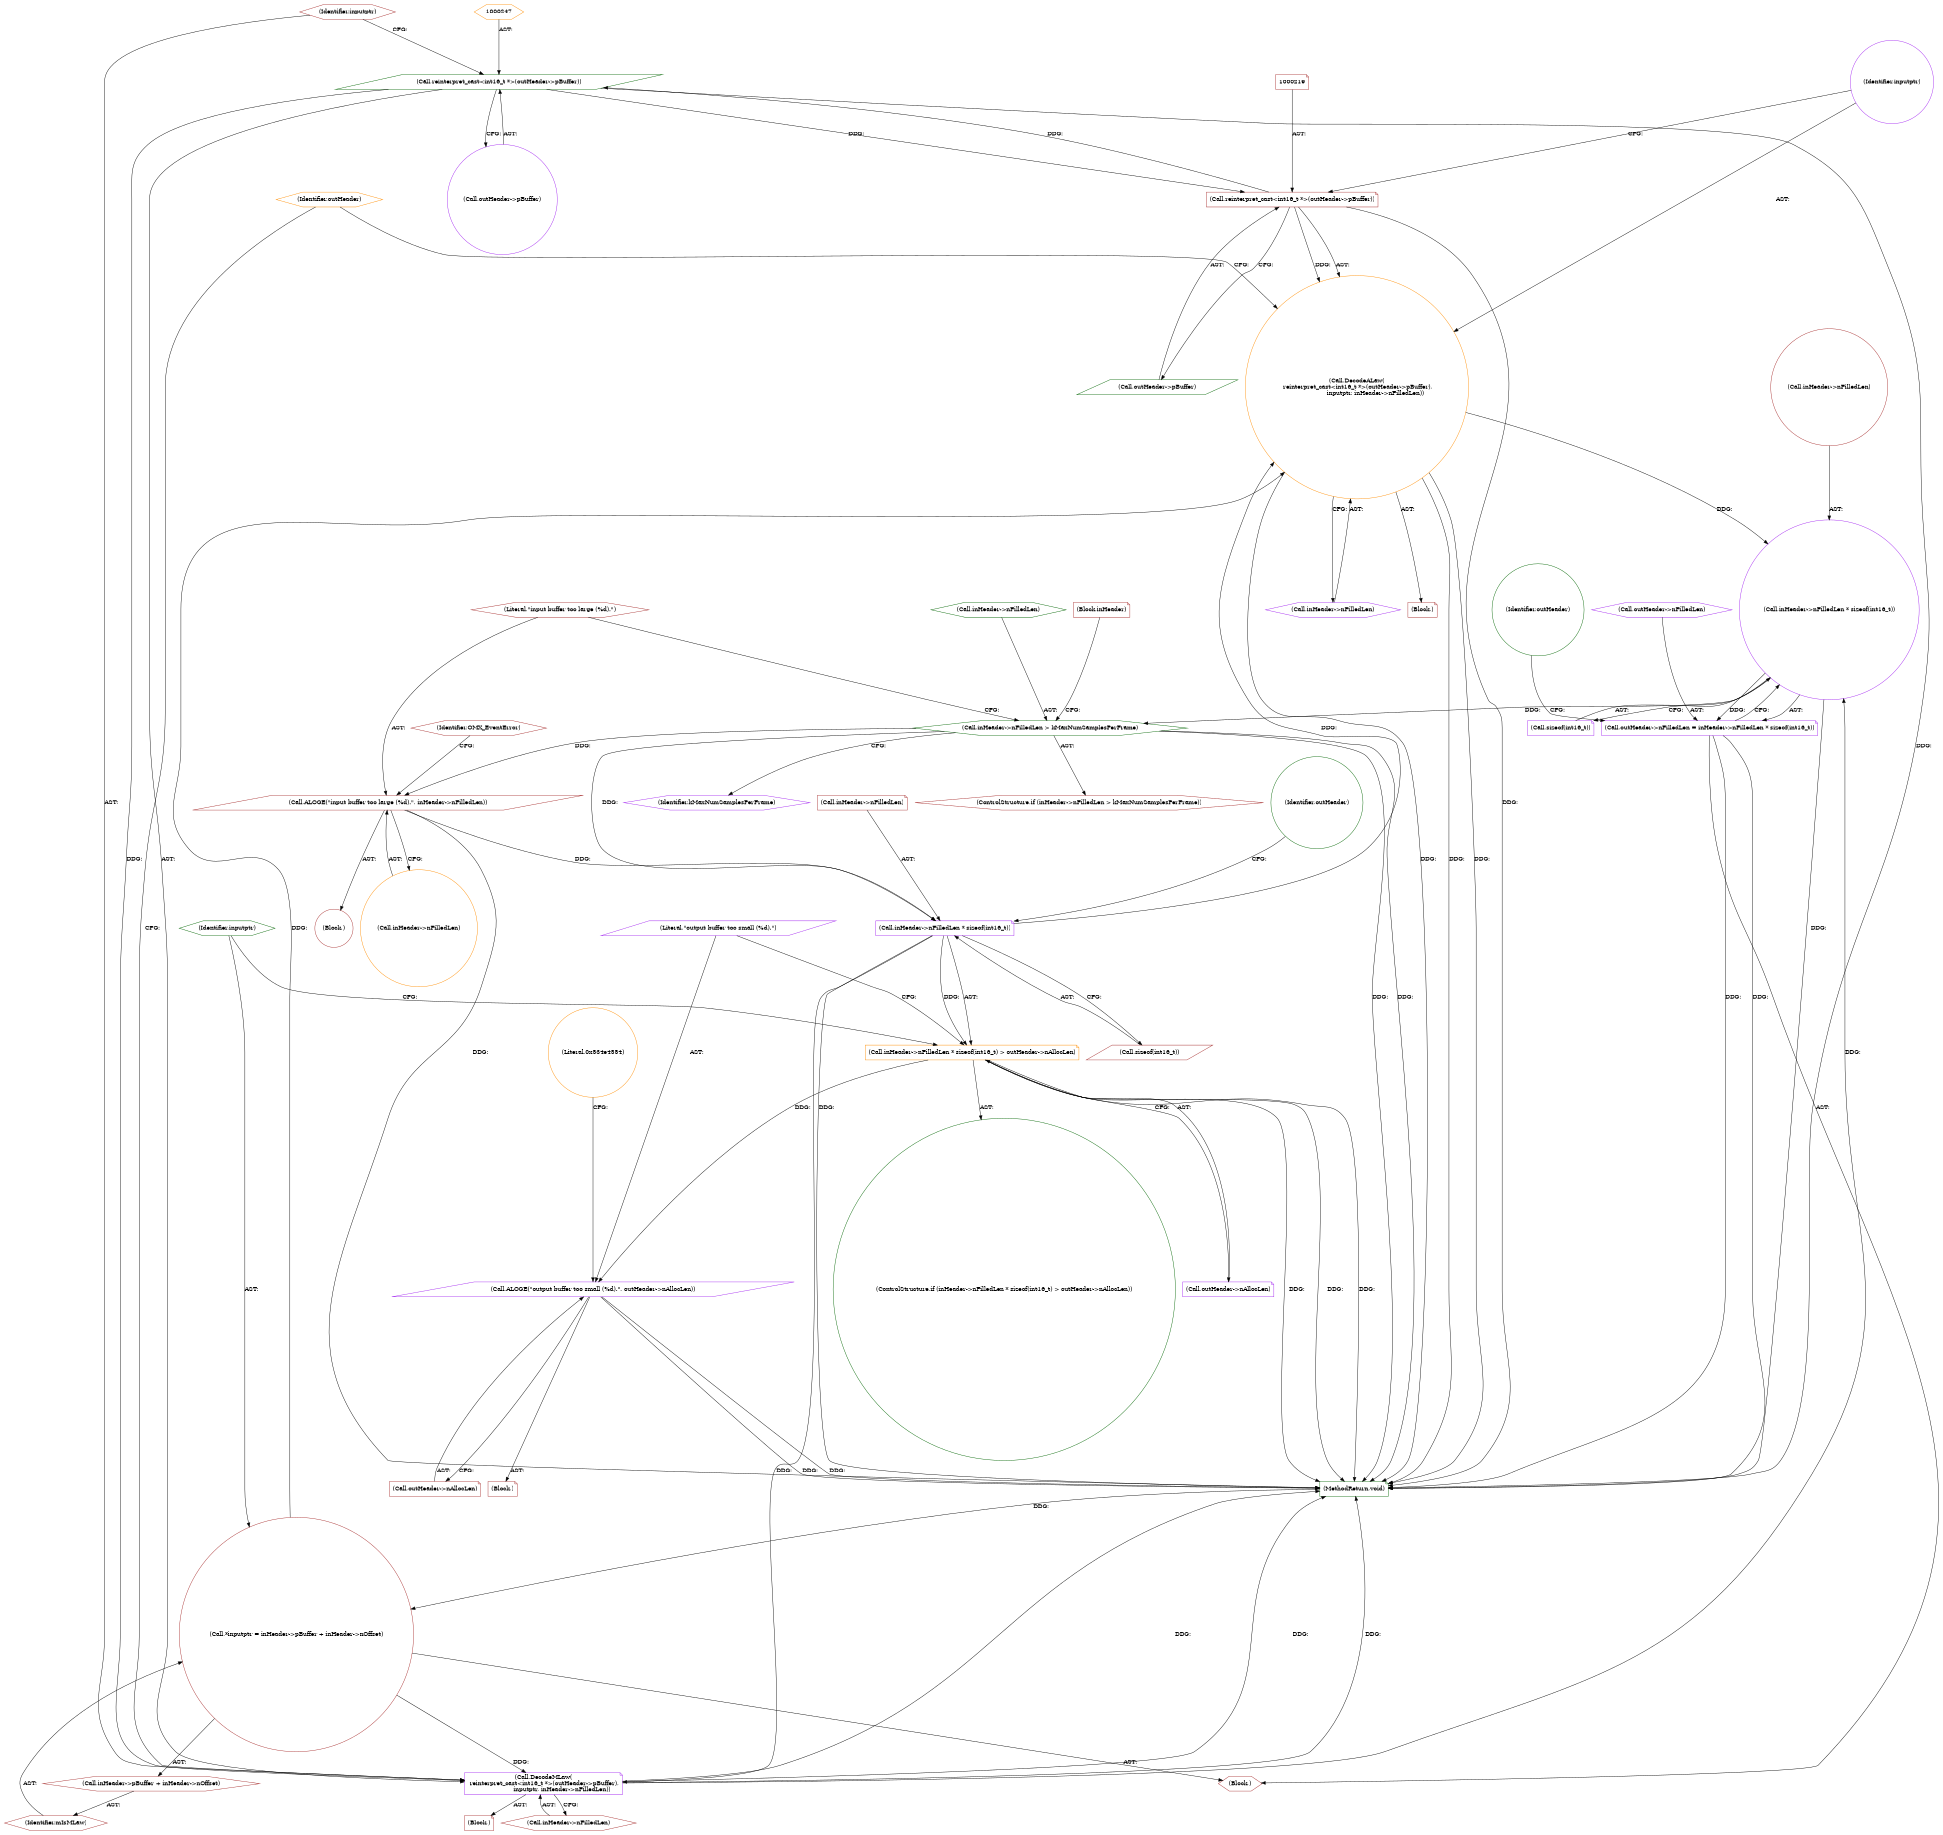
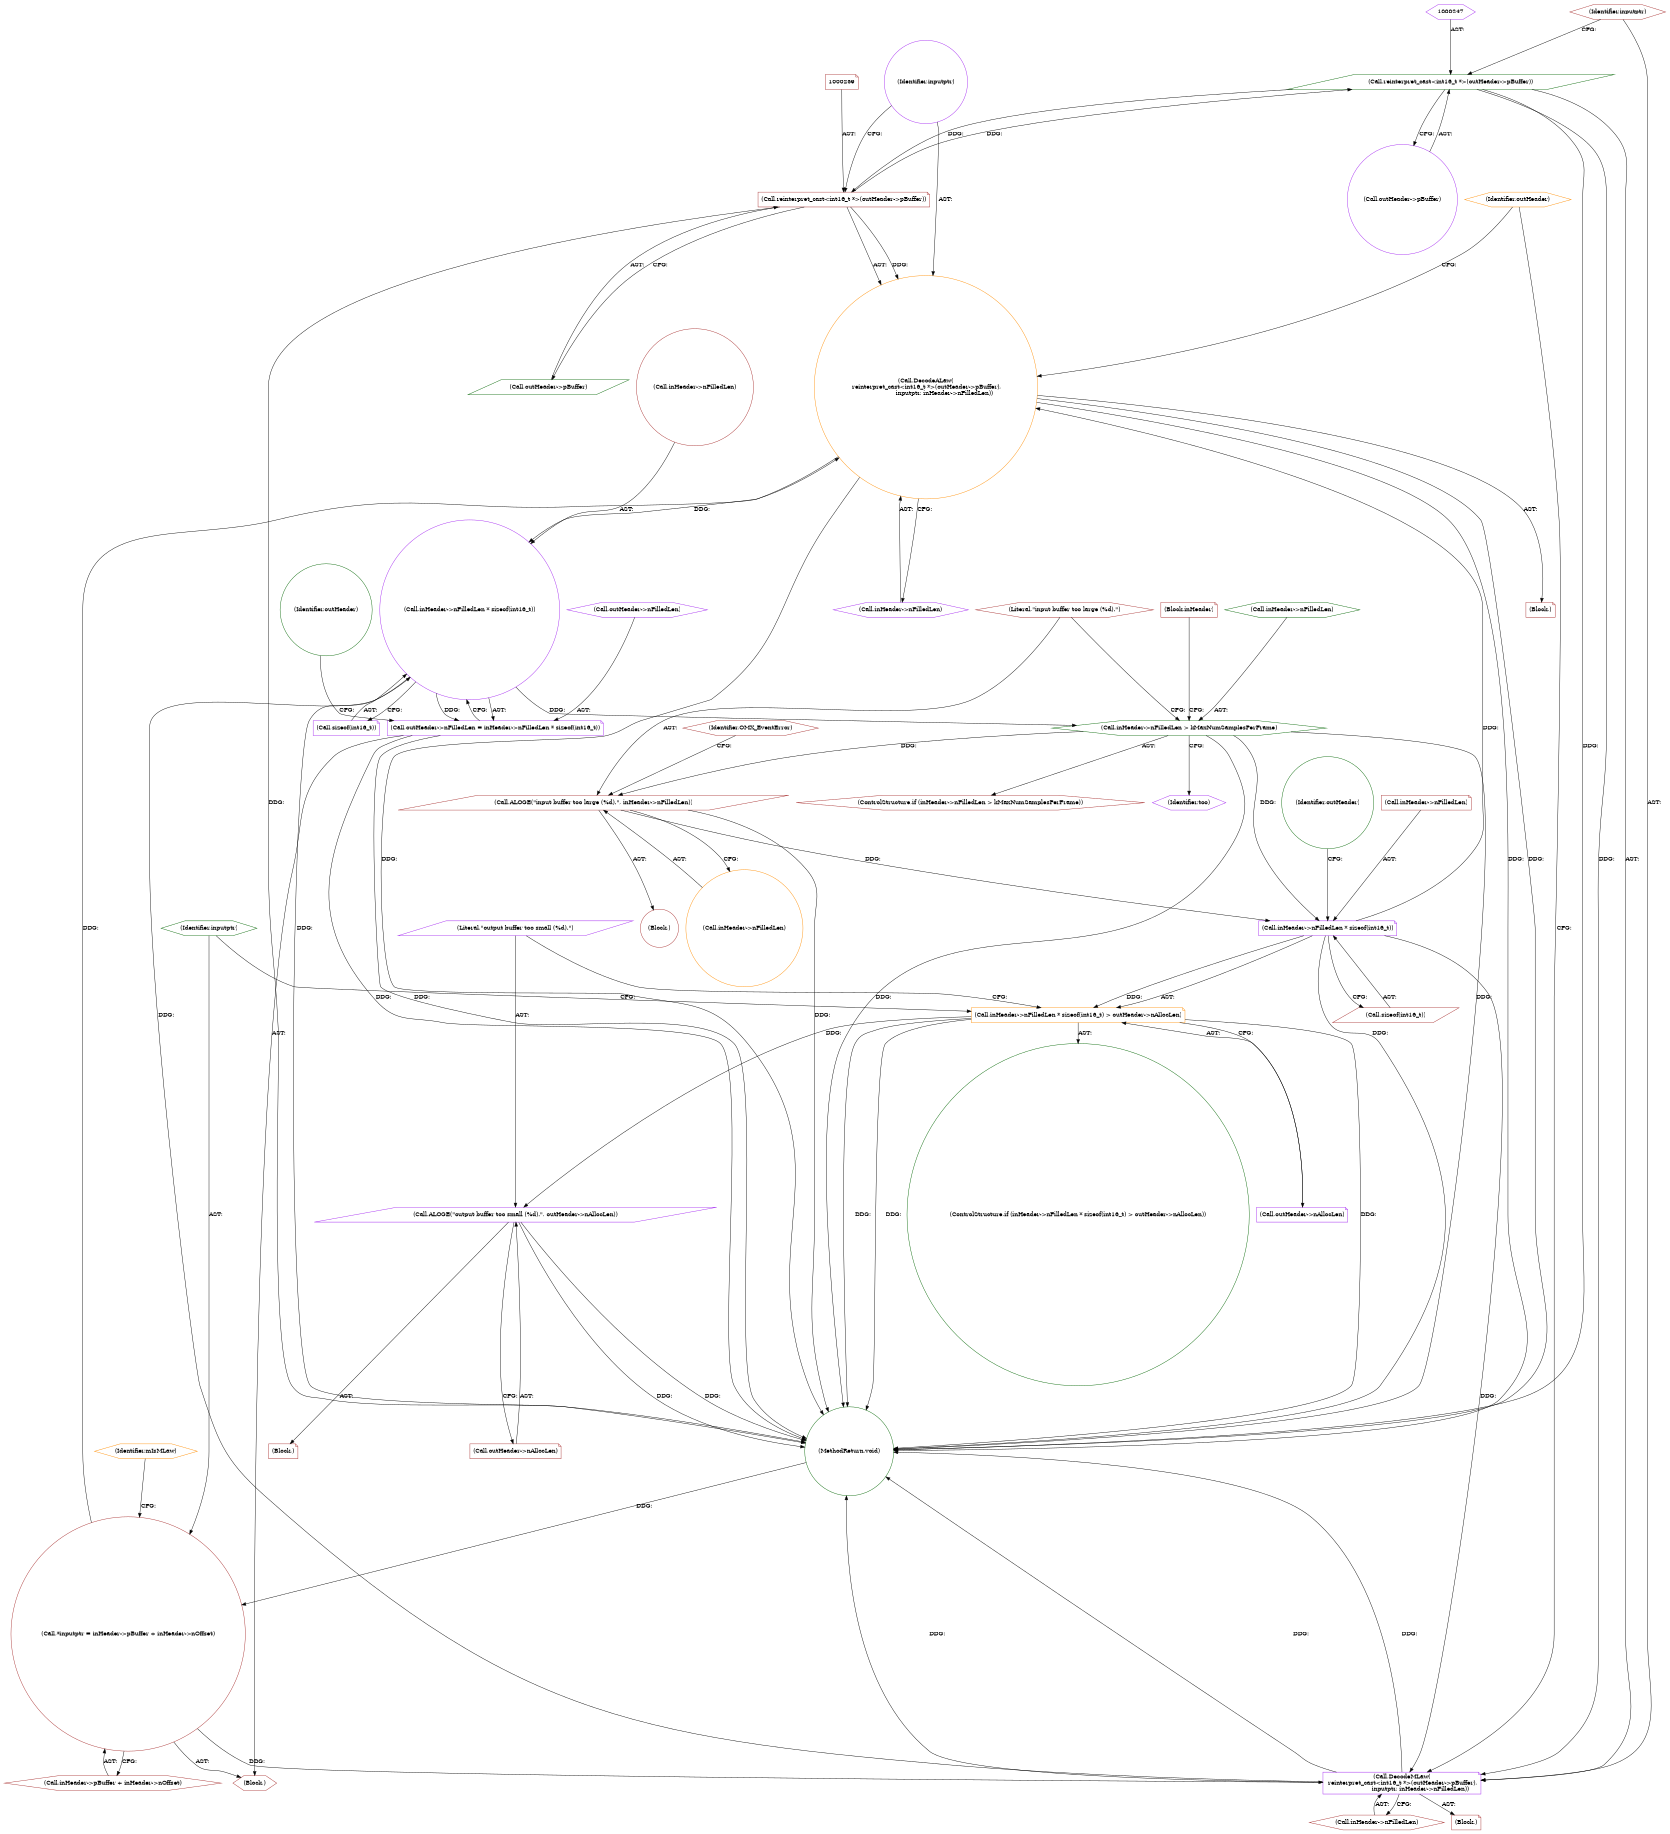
node "1000247": color darkorange -> purple
node "1000219": label "1000219" -> "1000259"
node "(Identifier,kMaxNumSamplesPerFrame)": label "(Identifier,kMaxNumSamplesPerFrame)" -> "(Identifier,too)"
node "(Literal,0x534e4554)": removed
node "(MethodReturn,void)": shape note -> circle
edge "(Call,*inputptr = inHeader->pBuffer + inHeader->nOffset)" -> "(Call,inHeader->pBuffer + inHeader->nOffset)": label "AST: " -> "CFG: "
edge "(Identifier,mIsMLaw)" -> "(Call,*inputptr = inHeader->pBuffer + inHeader->nOffset)": label "AST: " -> "CFG: "
edge "(Call,inHeader->pBuffer + inHeader->nOffset)" -> "(Identifier,mIsMLaw)": now "(Call,inHeader->pBuffer + inHeader->nOffset)" -> "(Call,*inputptr = inHeader->pBuffer + inHeader->nOffset)"
node "(Identifier,mIsMLaw)": color brown -> darkorange
